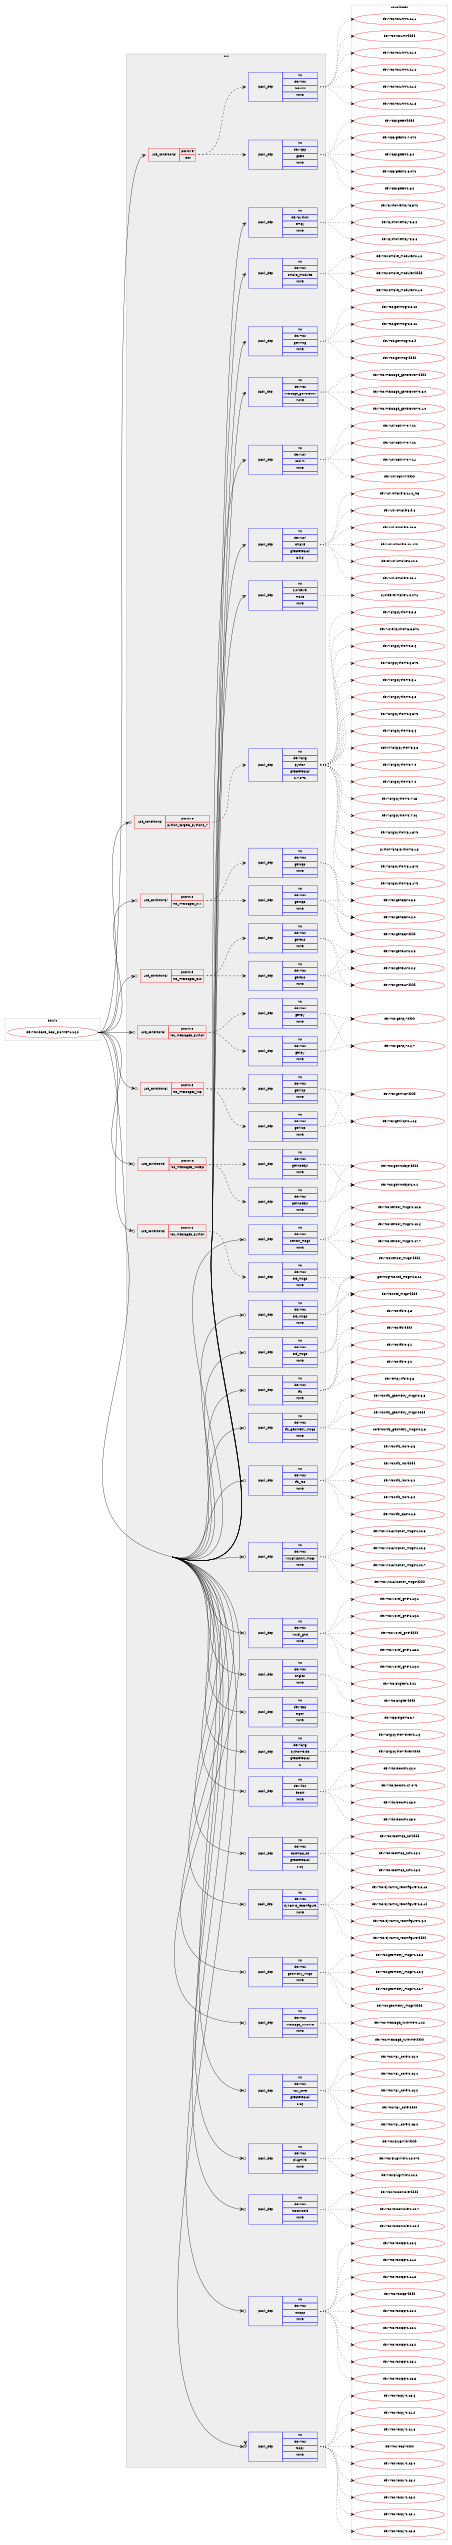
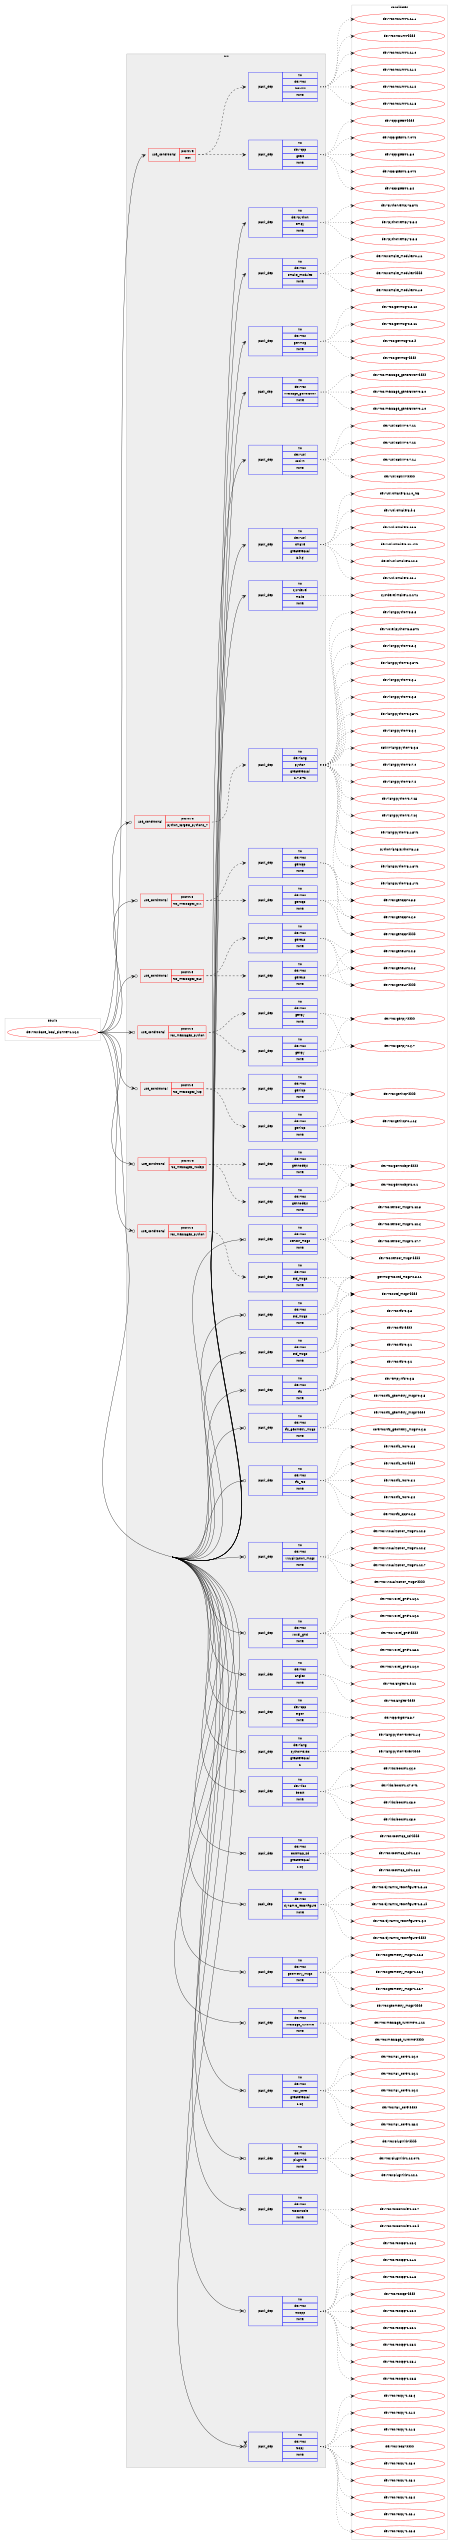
node "dev-ros/rosconsole-9999": removed
